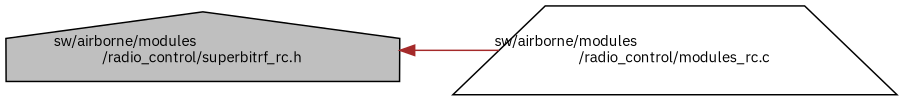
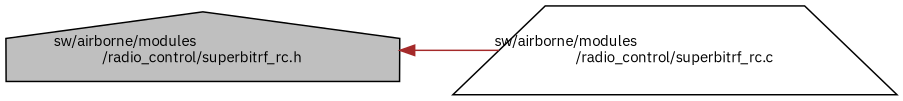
node "sw/airborne/modules /radio_control/modules_rc.c": label "sw/airborne/modules /radio_control/modules_rc.c" -> "sw/airborne/modules /radio_control/superbitrf_rc.c"
